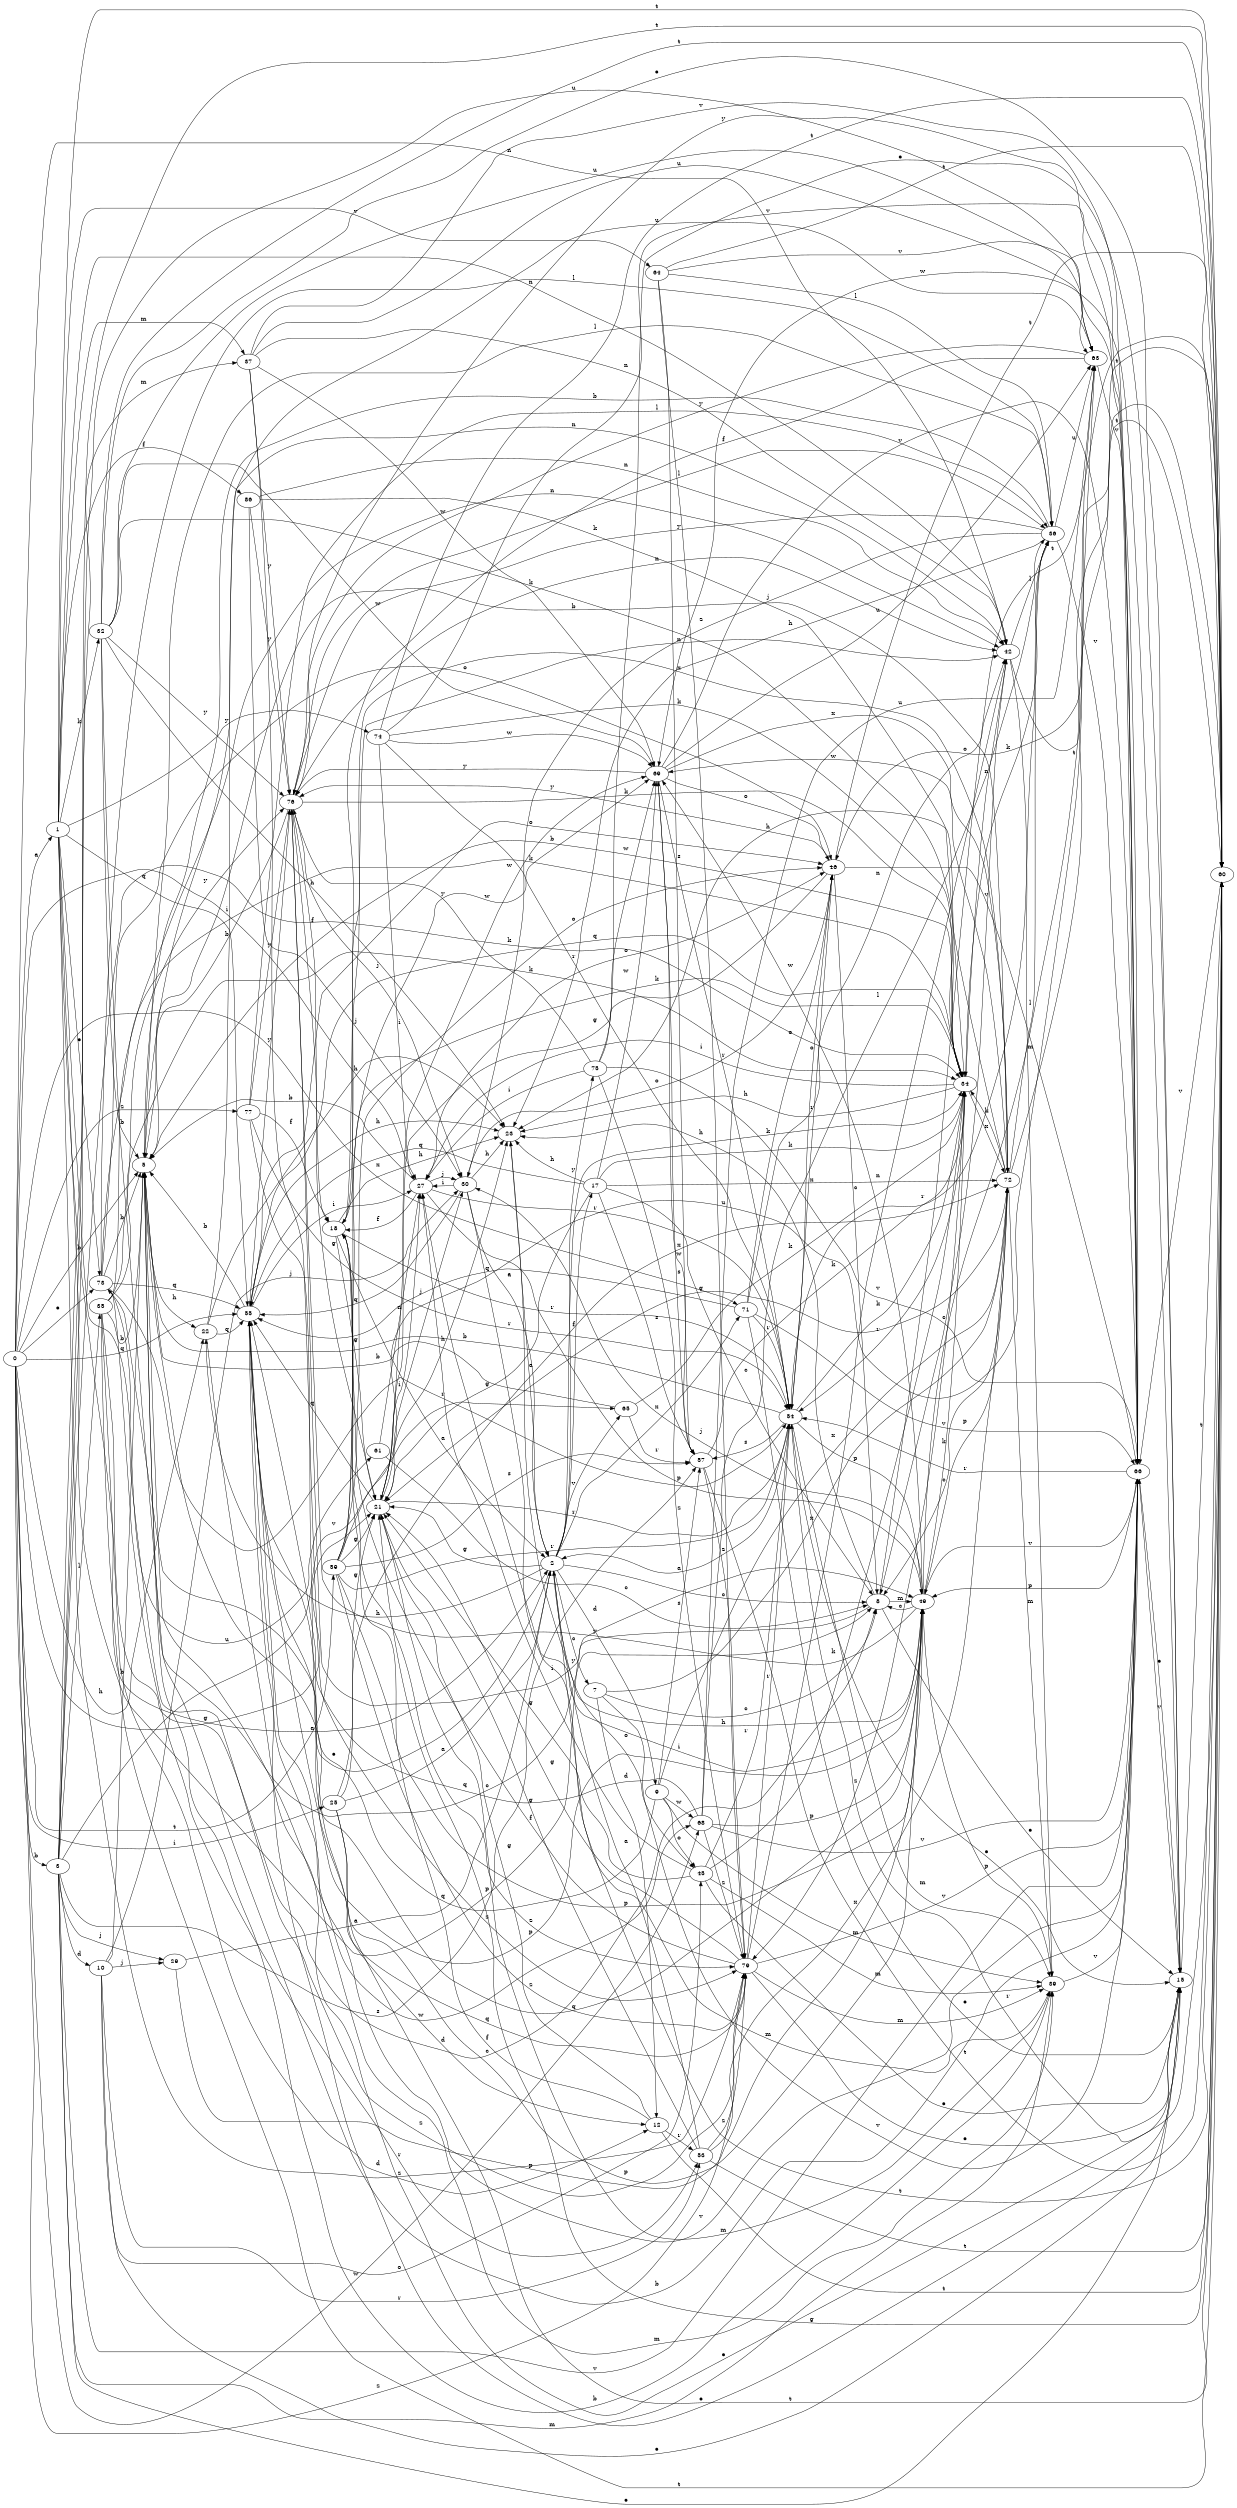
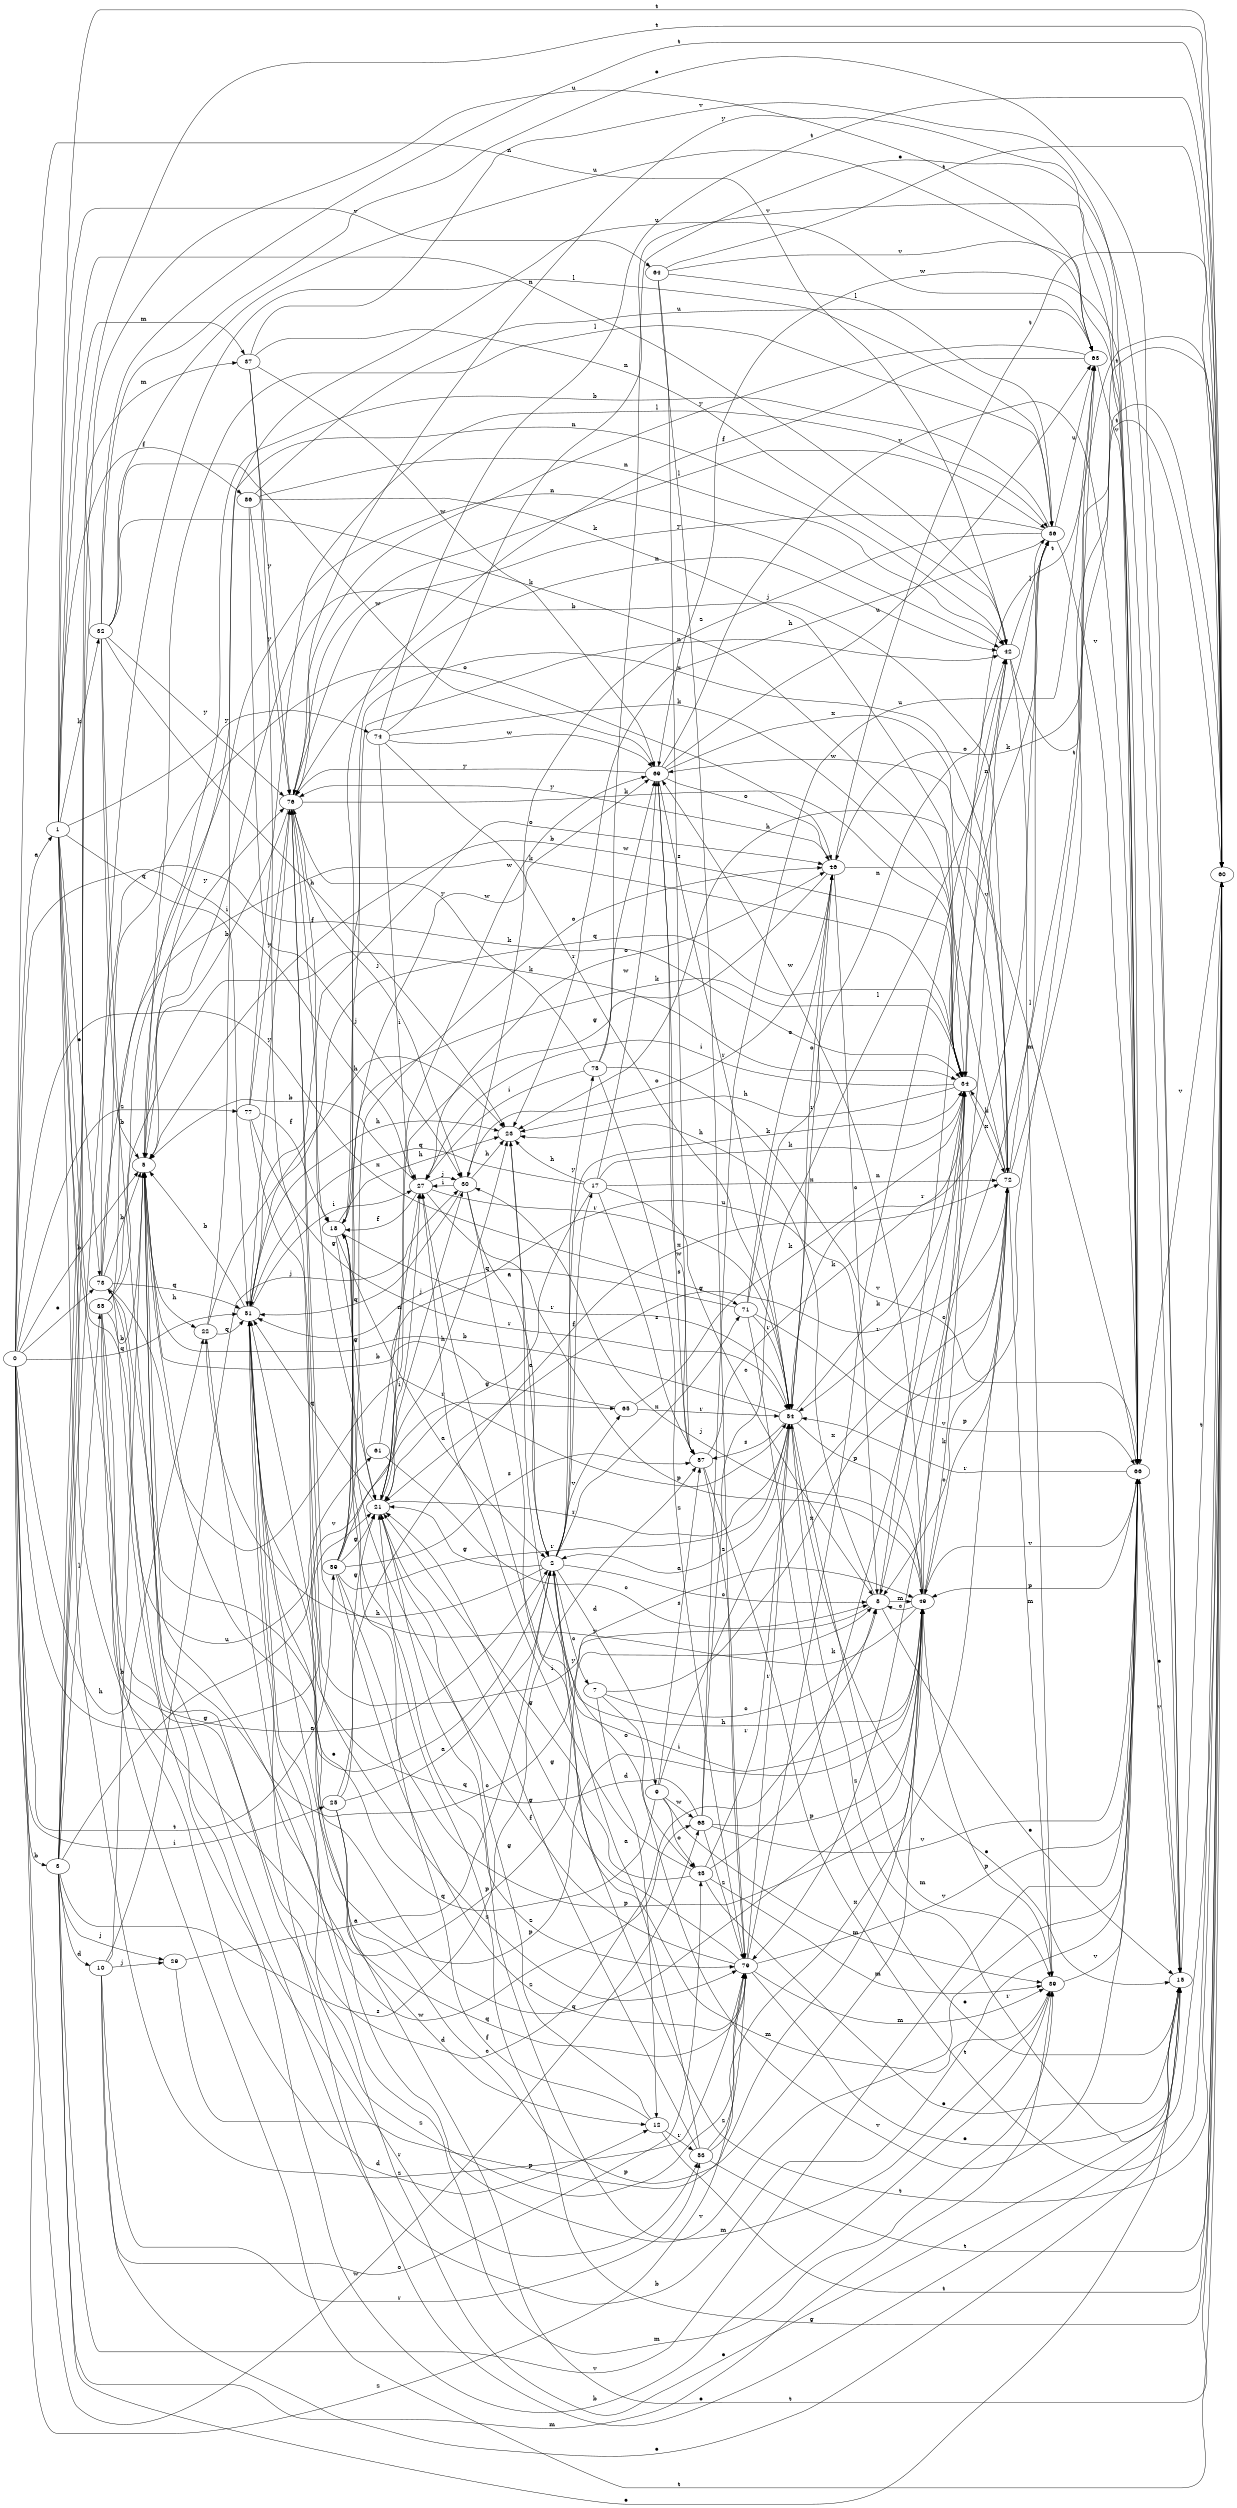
edge "37" -> "63": now "86" -> "63"
node "55": label "55" -> "51"
edge "65" -> "57": now "65" -> "54"
